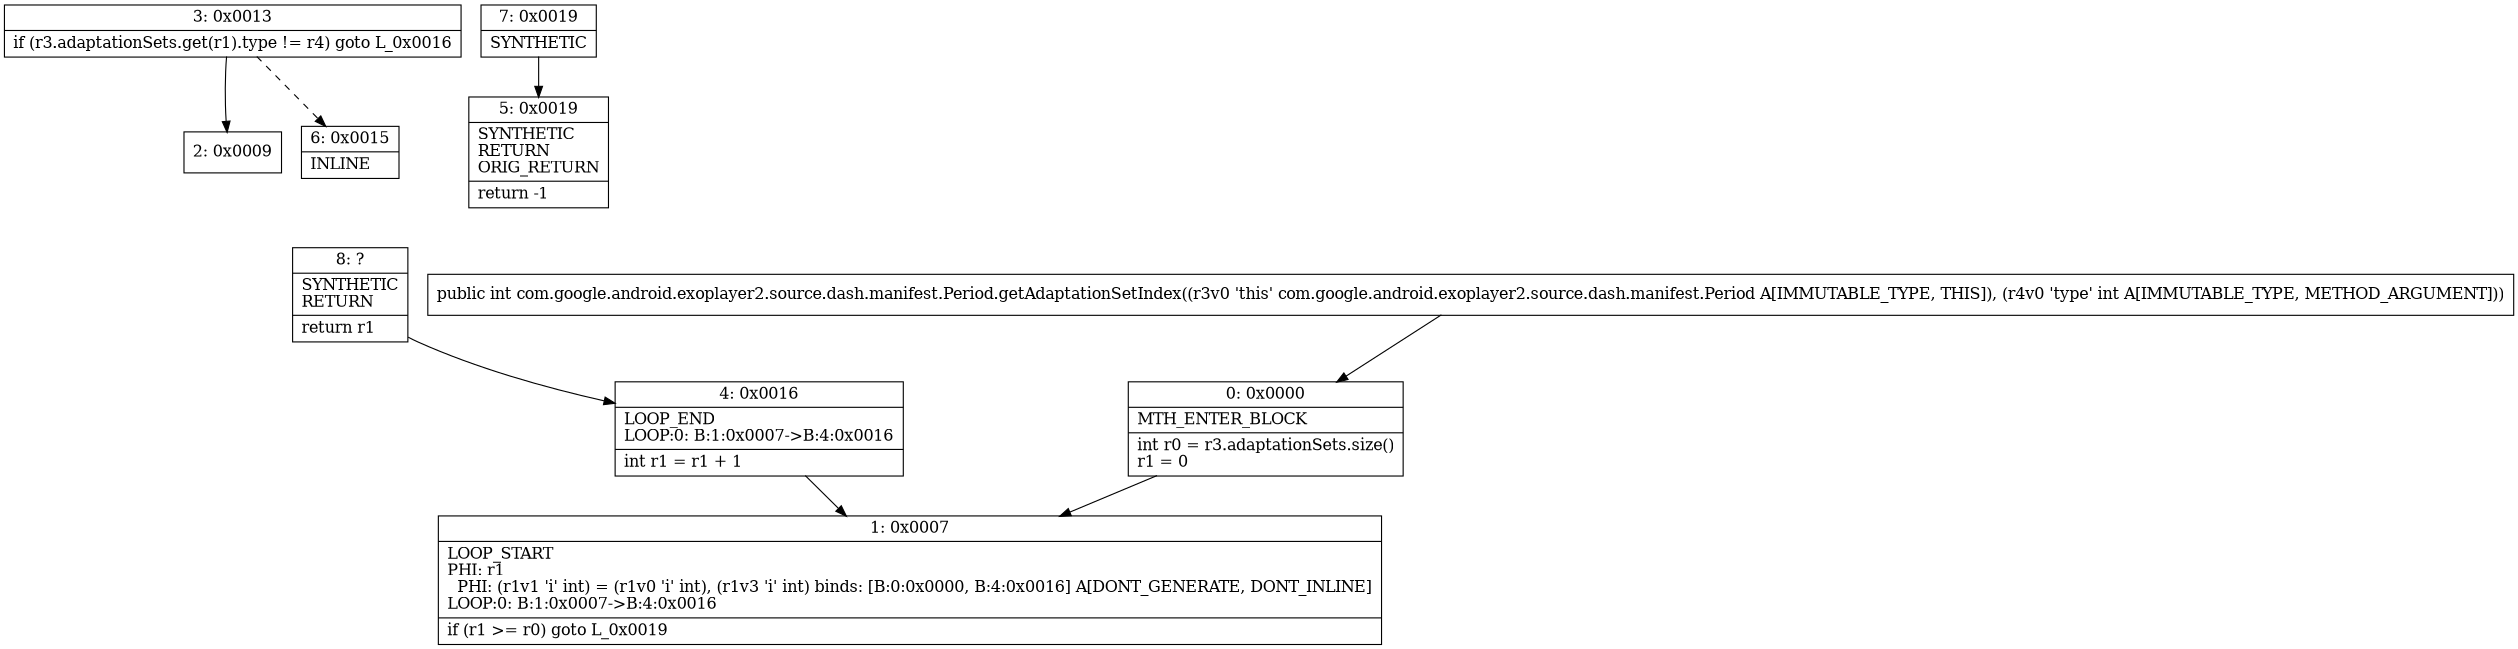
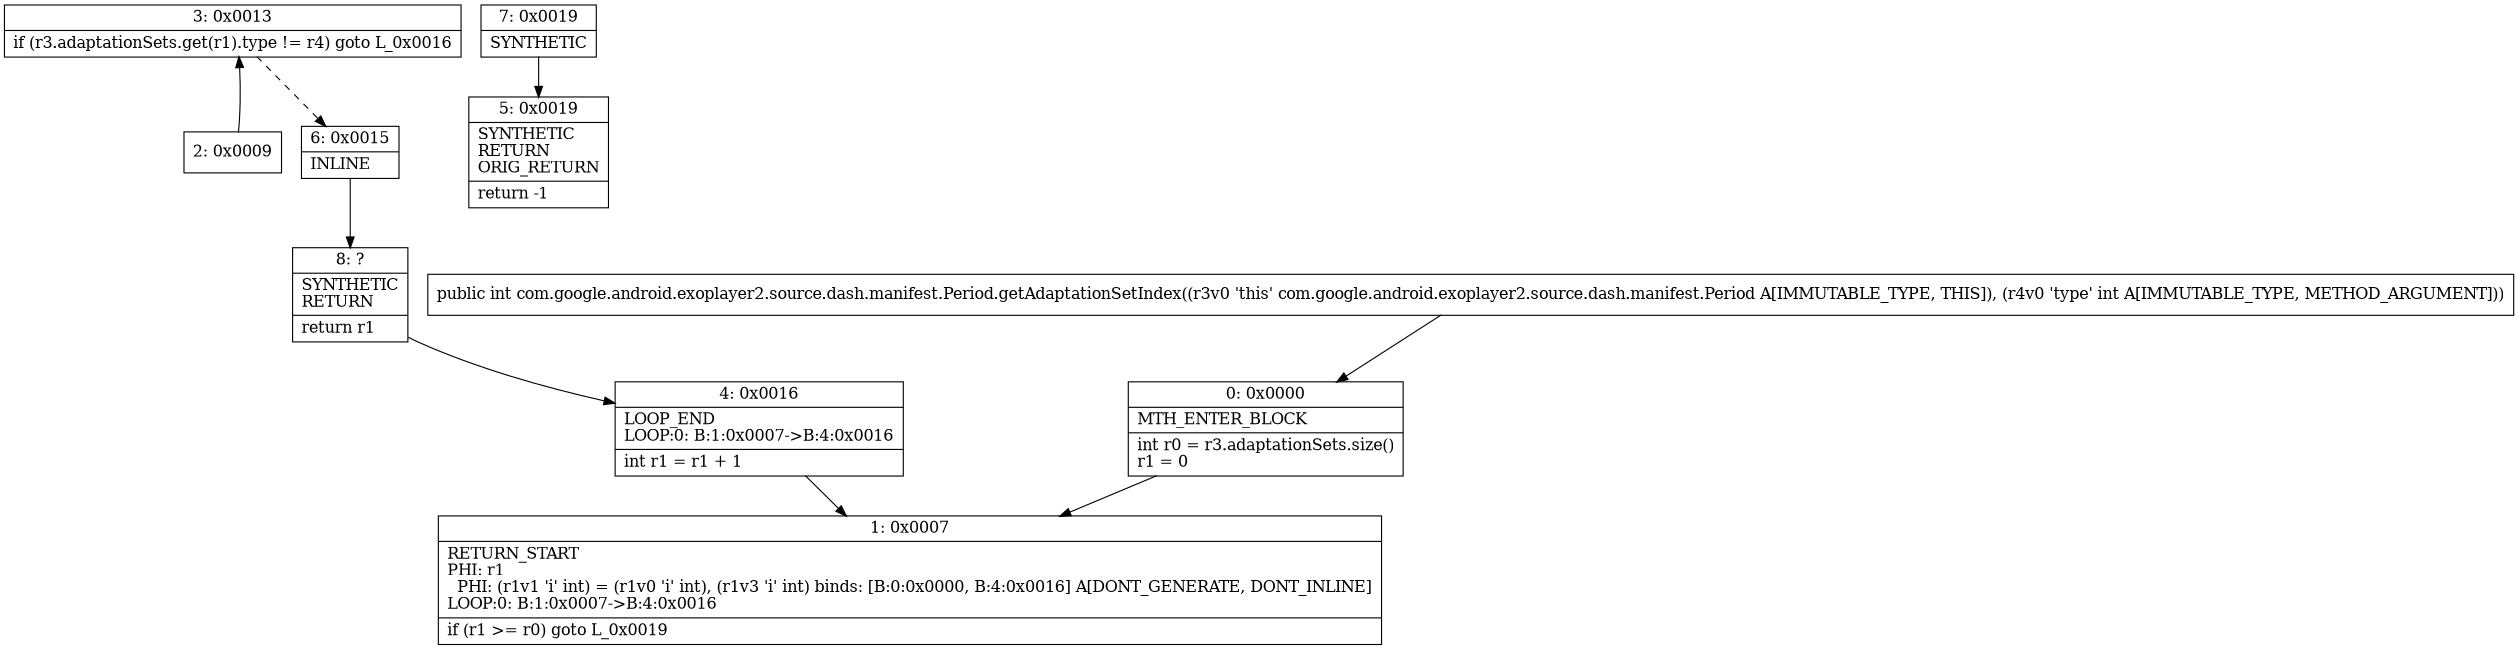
edge "3: 0x0013" -> "2: 0x0009": reversed
edge "6: 0x0015" -> "8: ?": added
node "1: 0x0007": text "LOOP_START" -> "RETURN_START"
